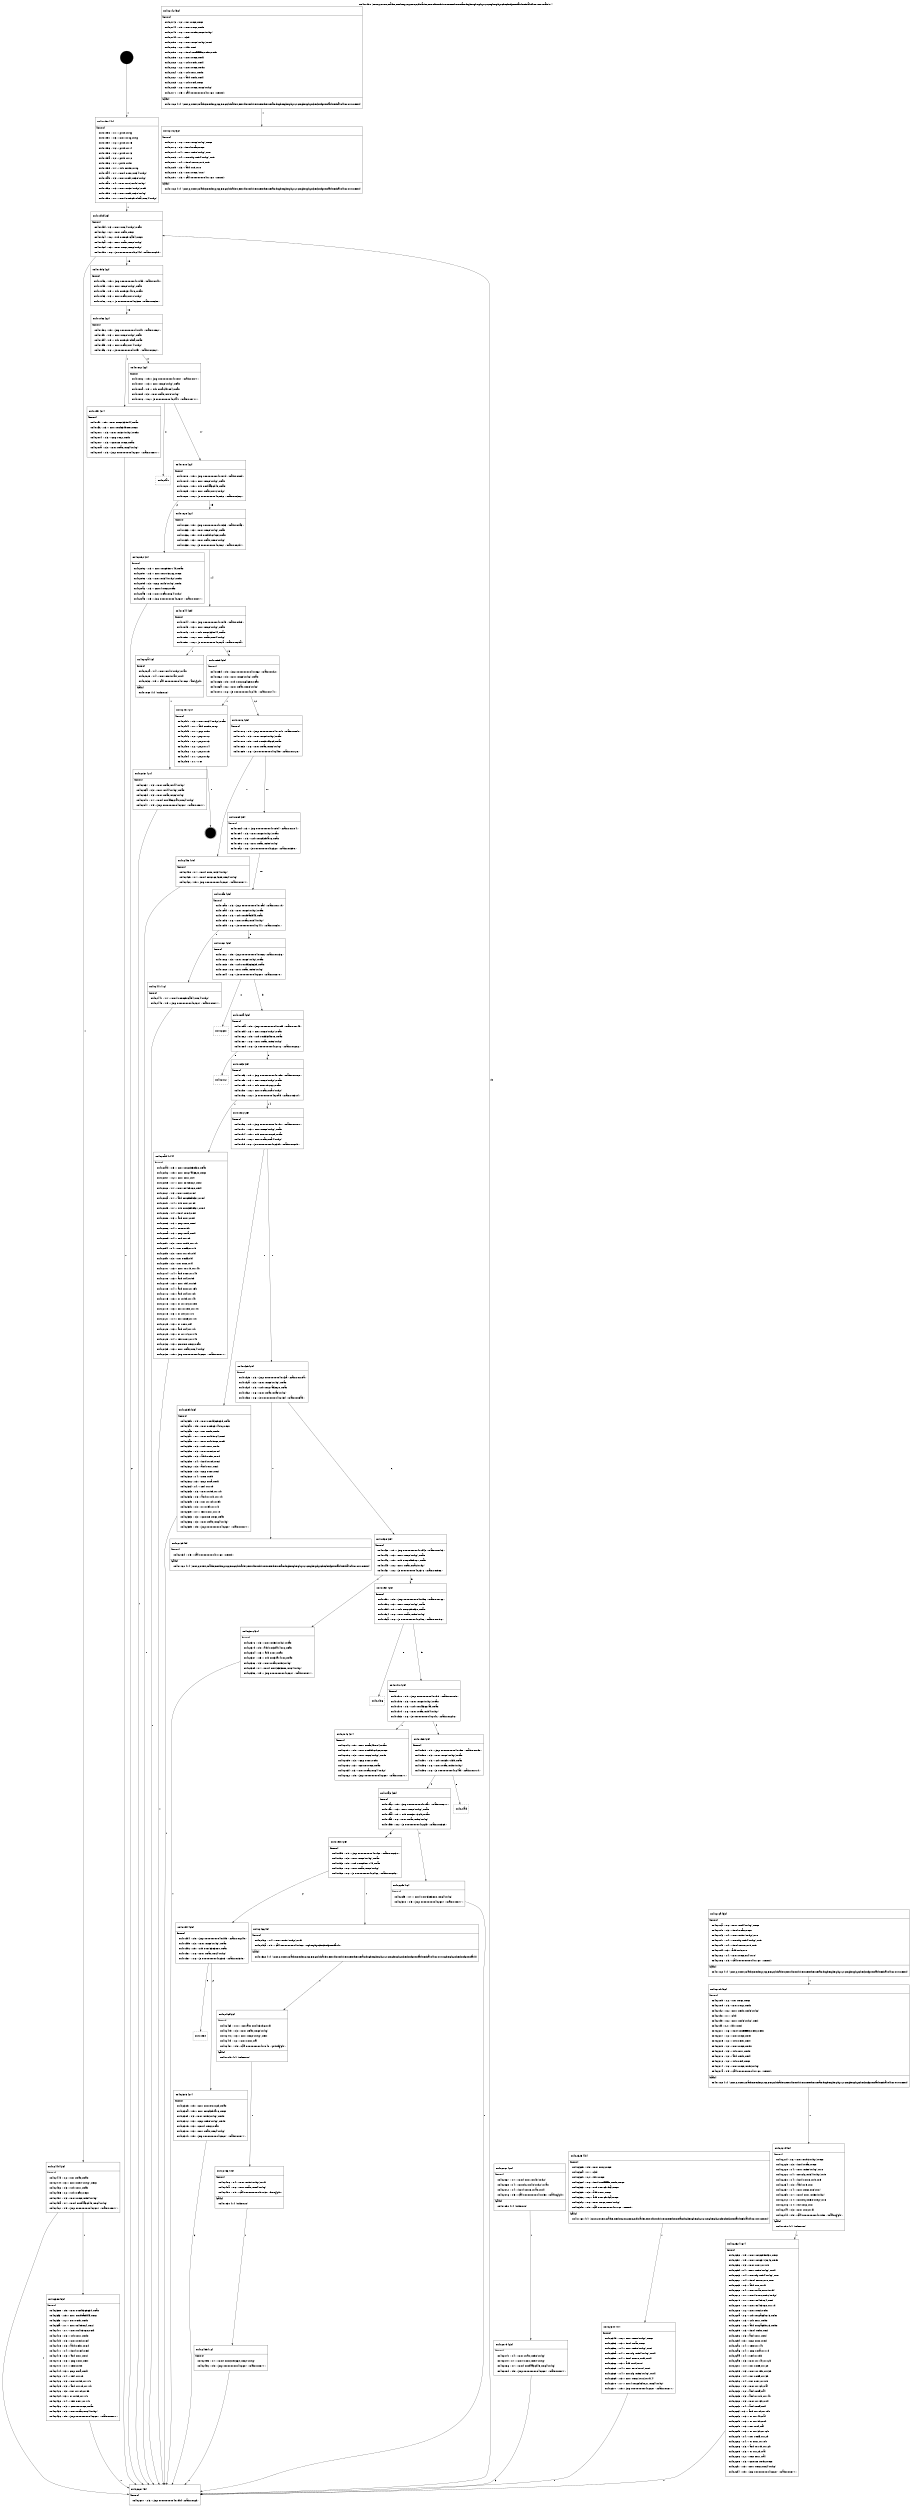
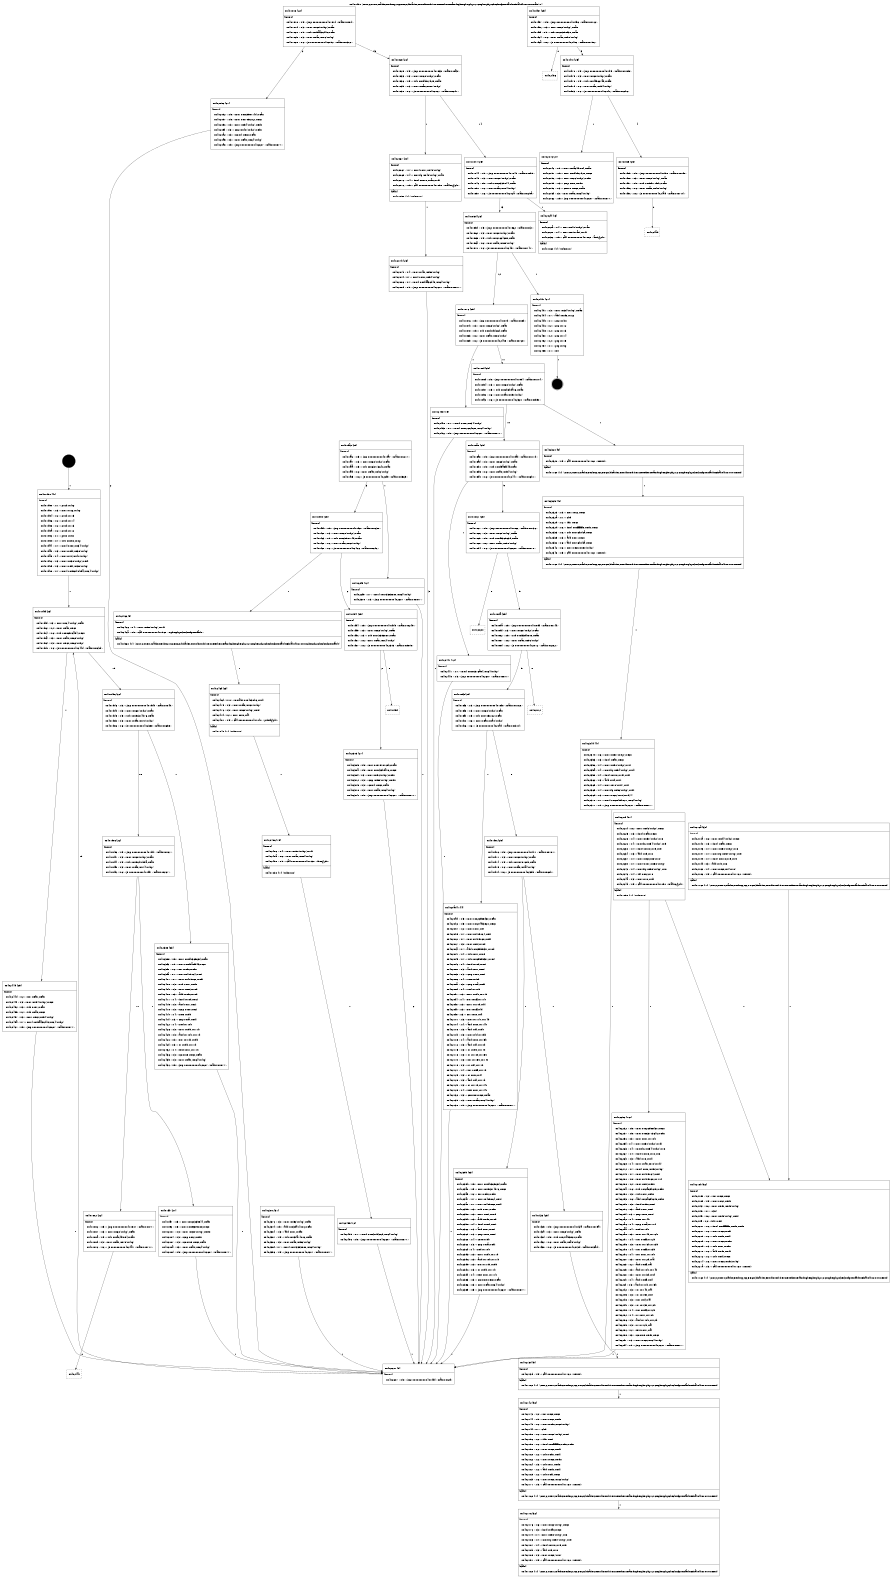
edge "0x401e2e [22]" -> "0x402067 [20]": added, label "1"
edge "0x401e02 [22]" -> "0x401e18 [22]": removed, label "17"
node "0x402320 [5]": added
node "0x402037 [21]": removed
edge "0x401ef3 [25]" -> "0x401f0c [25]": label " 14" -> " 8"
edge "0x40213d [5]" -> "0x402142 [52]": added, label "1"
node "0x401f3e [25]": removed
edge "0x401f89 [25]" -> "0x401fa2 [25]": removed, label "4"
edge "0x4021eb [52]" -> "0x40221f [51]": reversed
edge "0x40244d [25]" -> "0x4023ee [83]": now "0x401dd6 [22]" -> "0x4023ee [83]"
